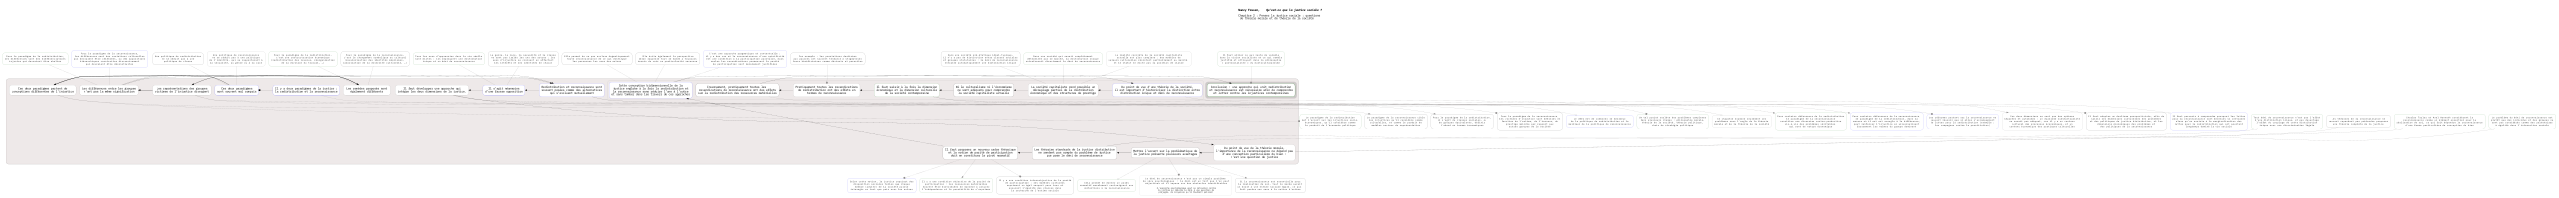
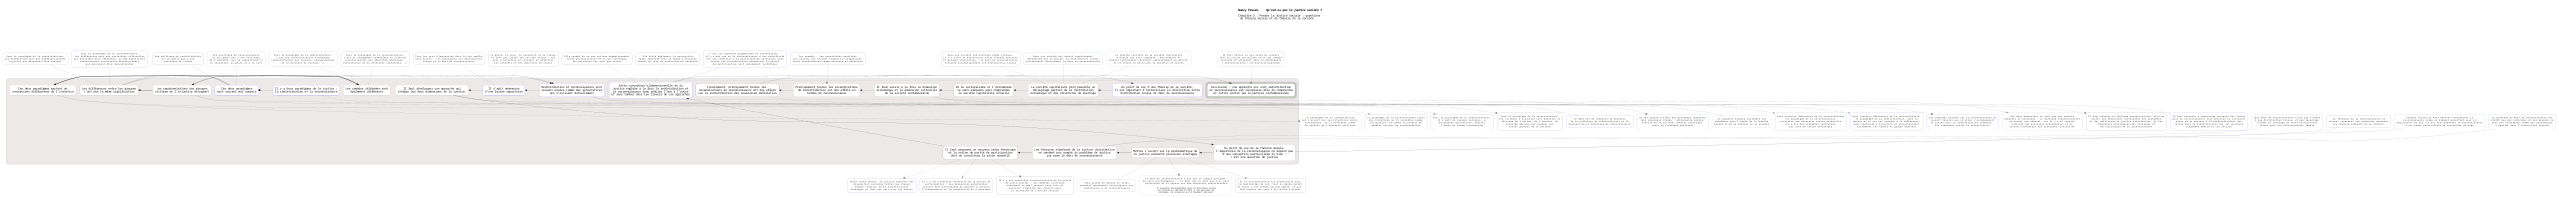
node "Les remèdes proposés sont également différents": label "Les remèdes proposés sont également différents" -> "Les remèdes célébrées sont également différents"
